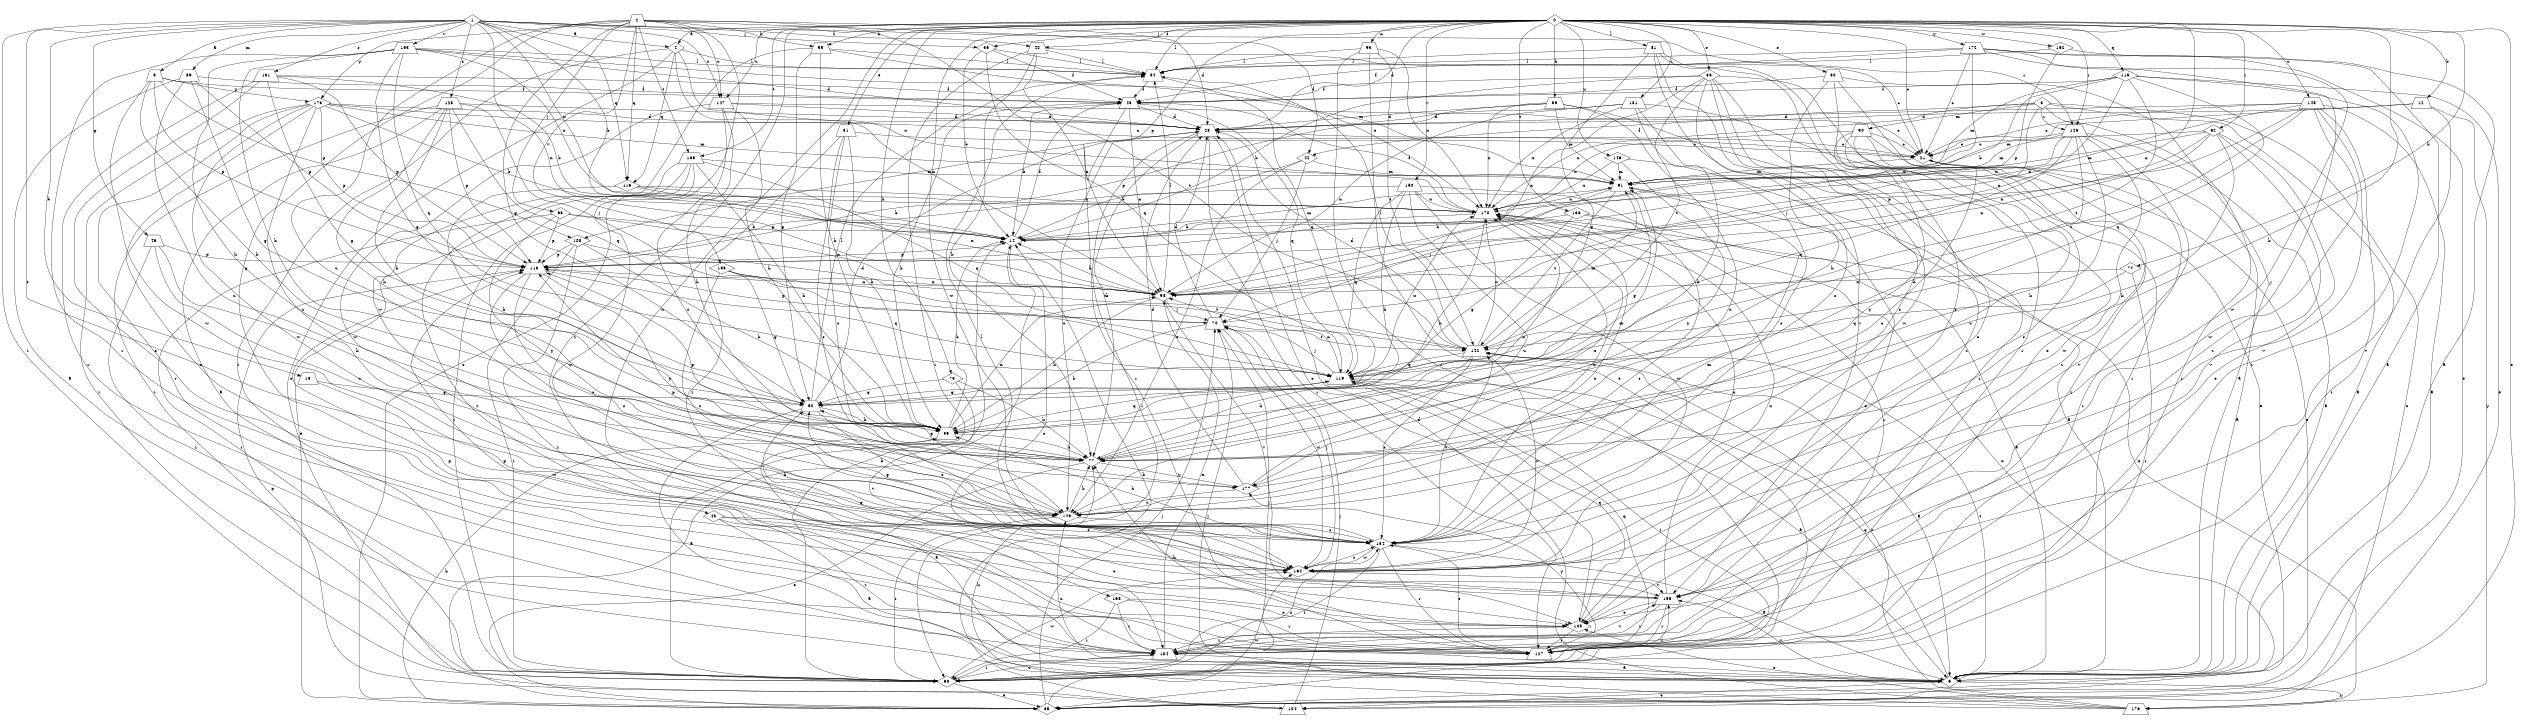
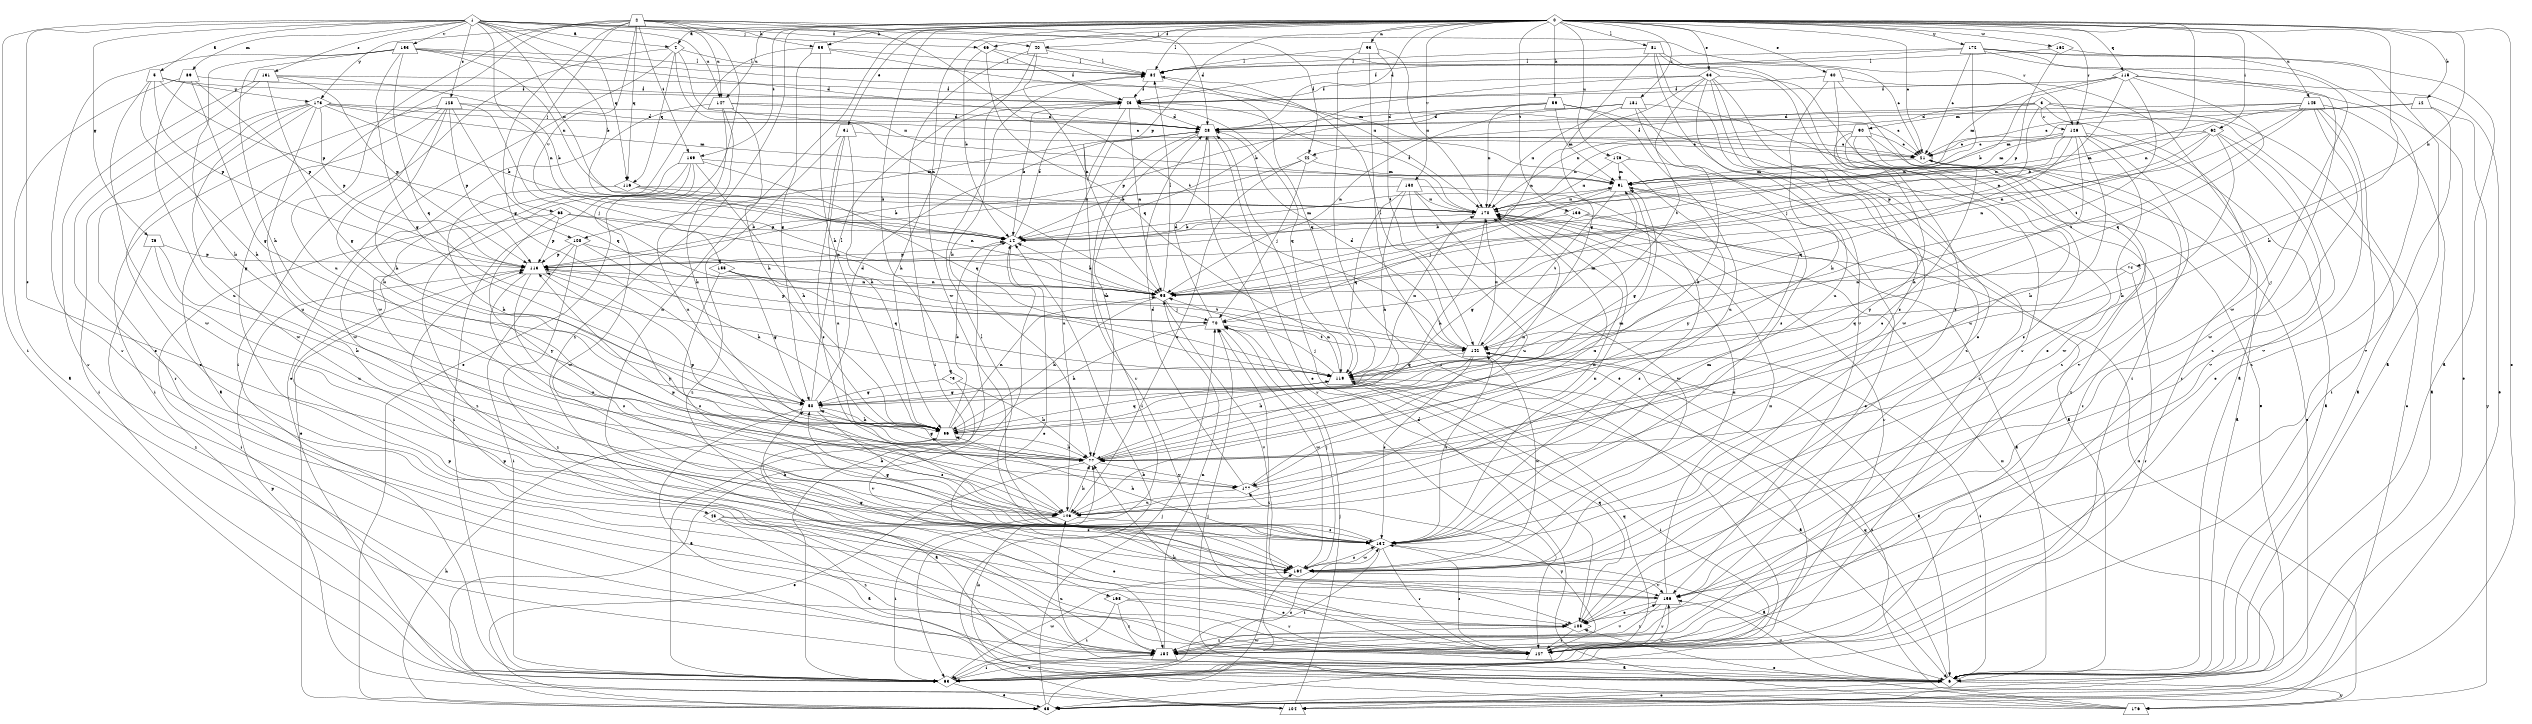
node "13": removed
edge "6" -> "70": label "j" -> "z"
